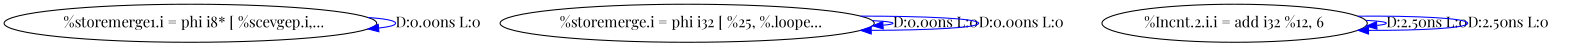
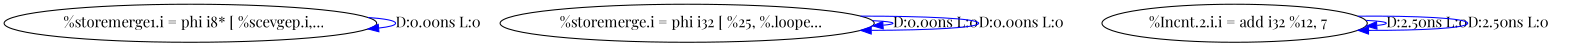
node "%Incnt.2.i.i = add i32 %12, 6": label "%Incnt.2.i.i = add i32 %12, 6" -> "%Incnt.2.i.i = add i32 %12, 7"
